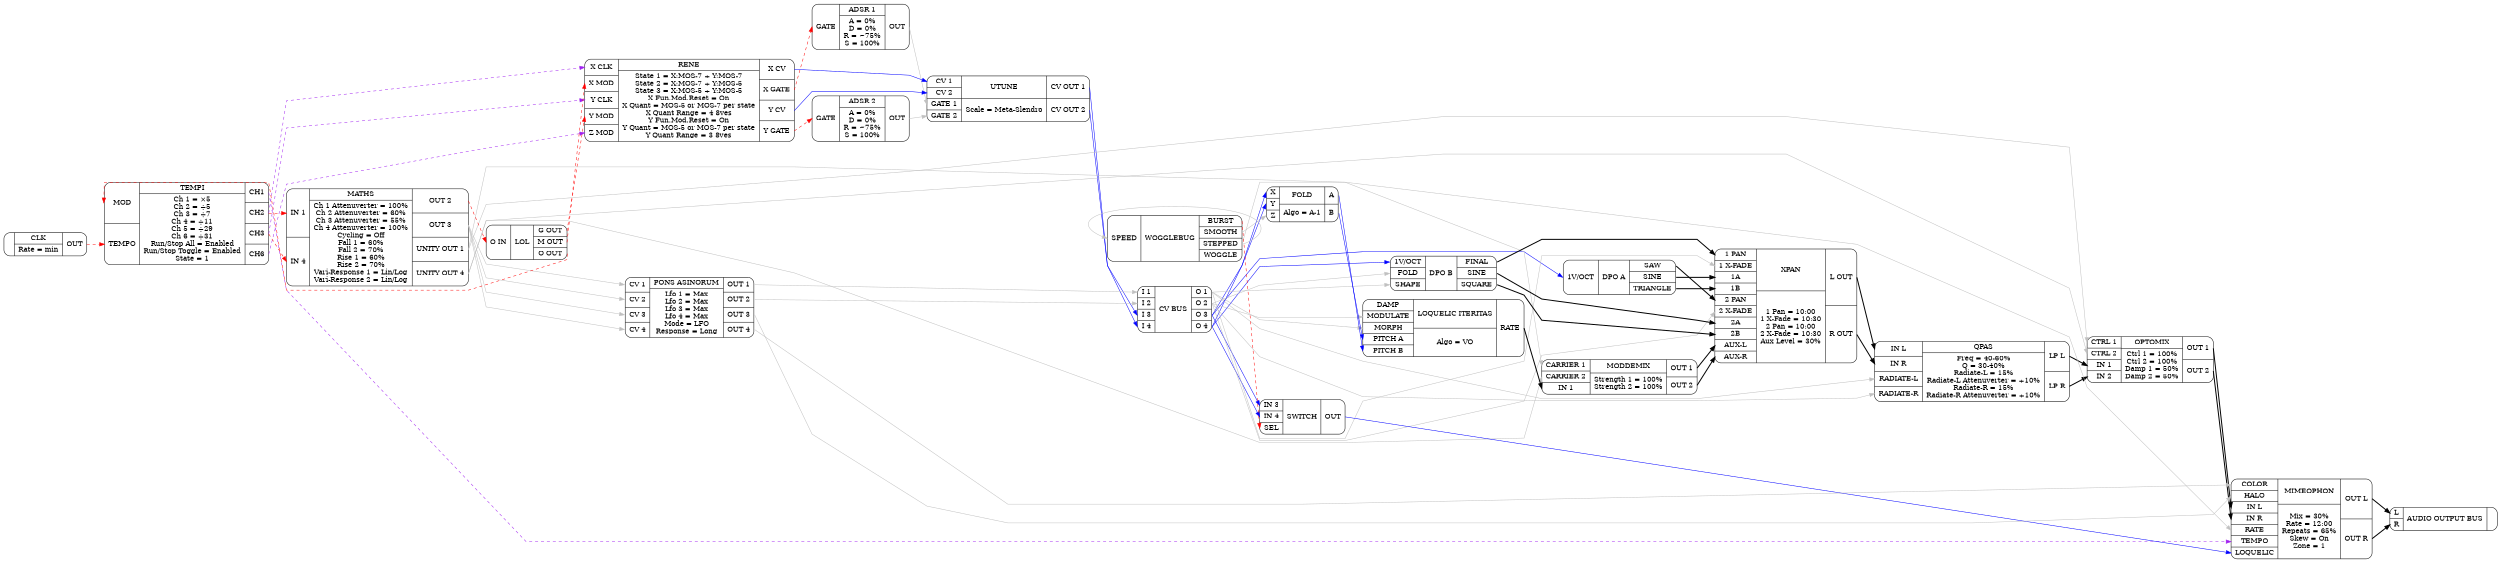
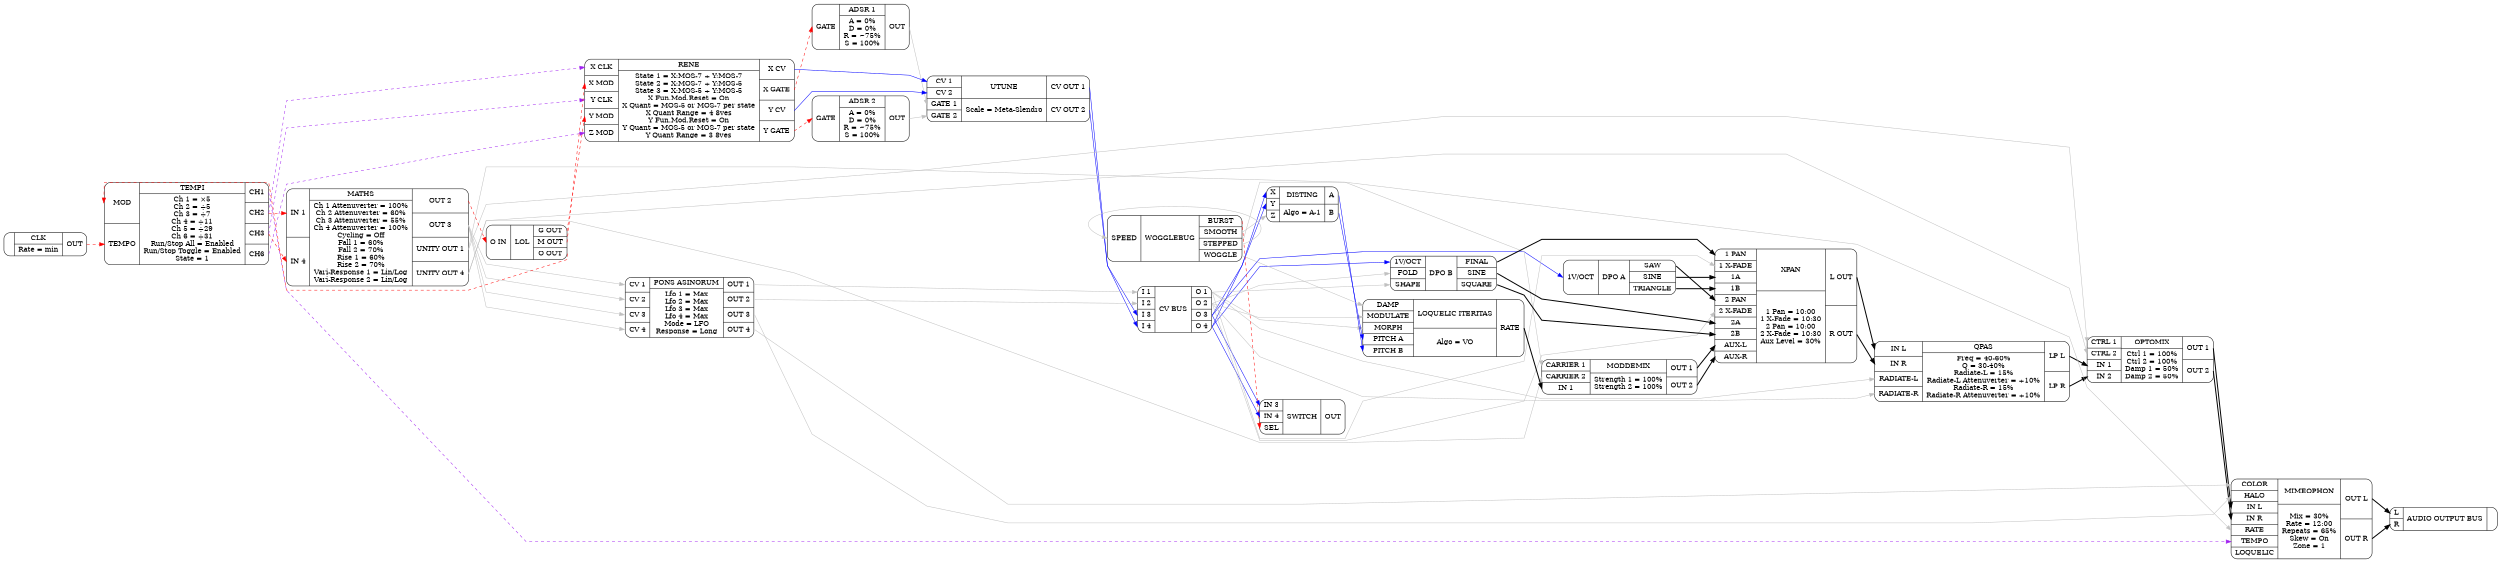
node "X": text "FOLD" -> "DISTING"
edge "SPEED" -> "DAMP": added
edge "IN 3" -> "COLOR": removed
